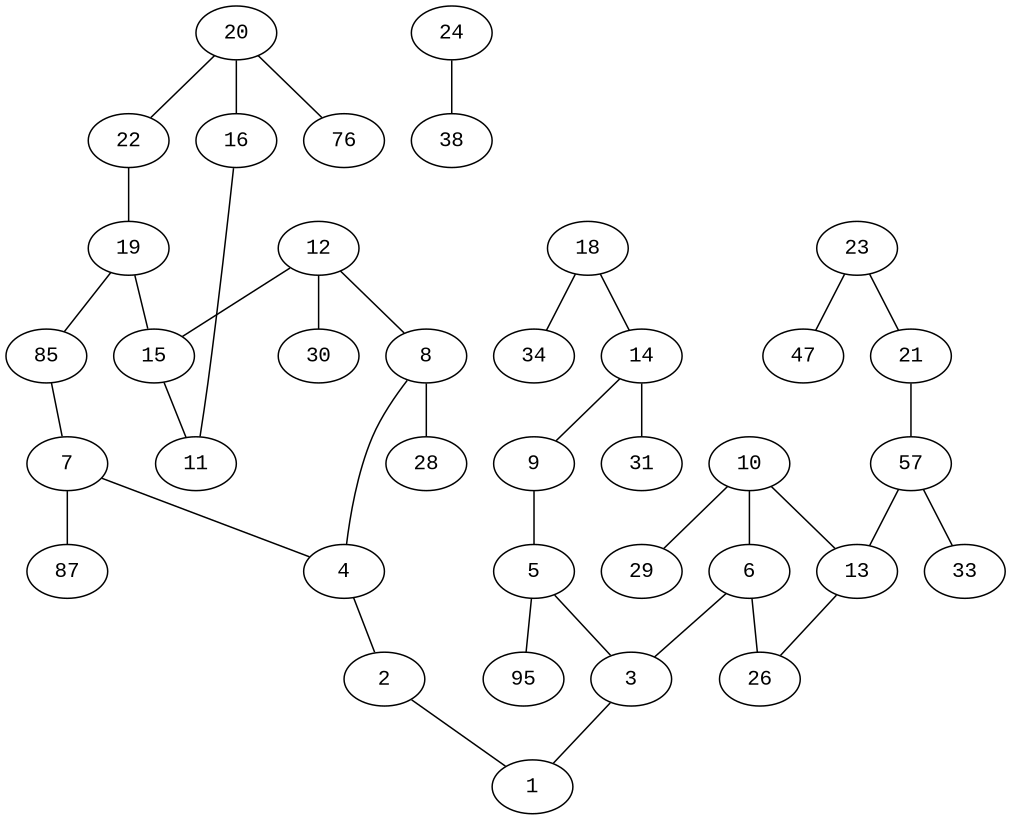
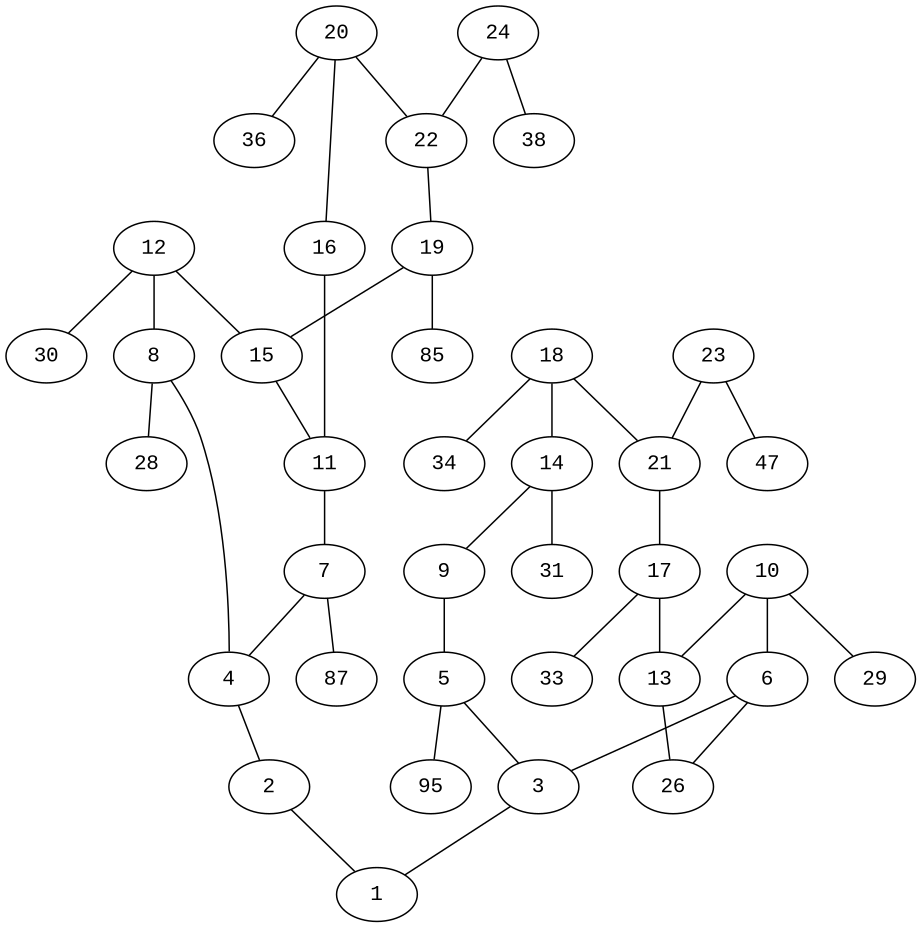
edge "24" -- "22": added
node "76": label "76" -> "36"
edge "85" -- "7": now "11" -- "7"
edge "18" -- "21": added
node "57": label "57" -> "17"
